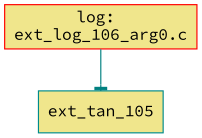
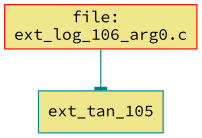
node "log: ext_log_106_arg0.c": label "log: ext_log_106_arg0.c" -> "file: ext_log_106_arg0.c"
